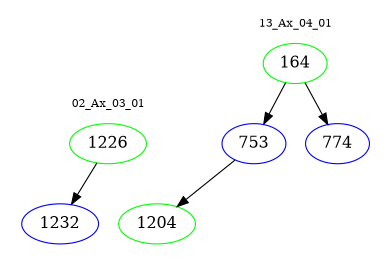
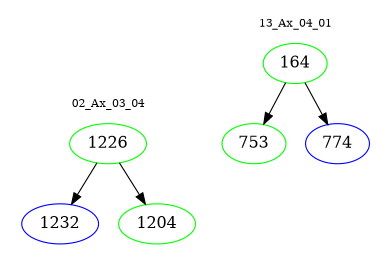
cluster "02_Ax_03_01": label "02_Ax_03_01" -> "02_Ax_03_04"
node "753": color blue -> green
edge "753" -> "1204": now "1226" -> "1204"
